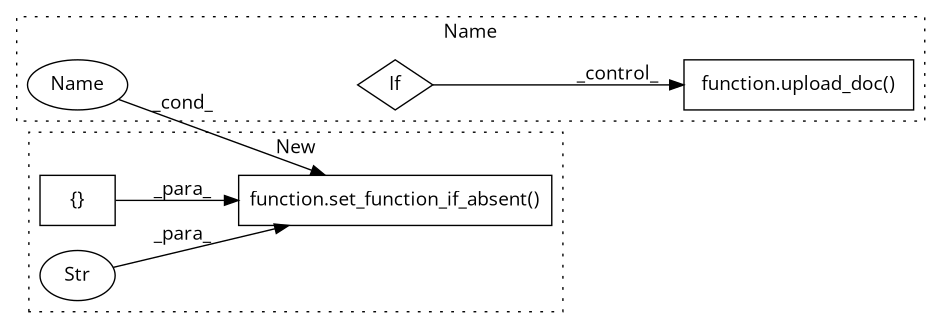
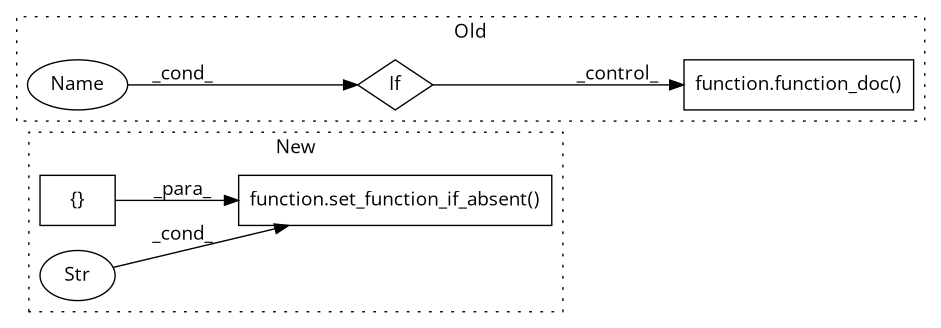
cluster "Name": label "Name" -> "Old"
node "function.upload_doc()": label "function.upload_doc()" -> "function.function_doc()"
edge "Name" -> "function.set_function_if_absent()": now "Name" -> "If"
edge "Str" -> "function.set_function_if_absent()": label "_para_" -> "_cond_"
